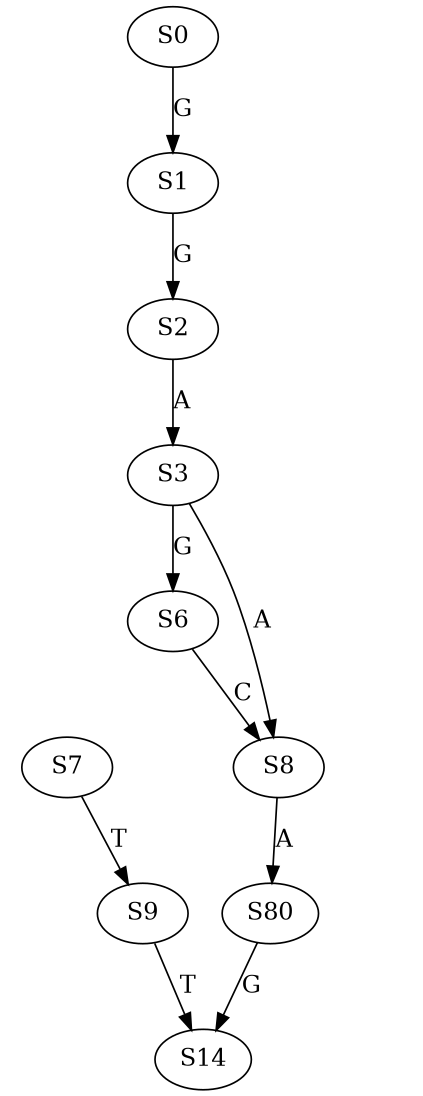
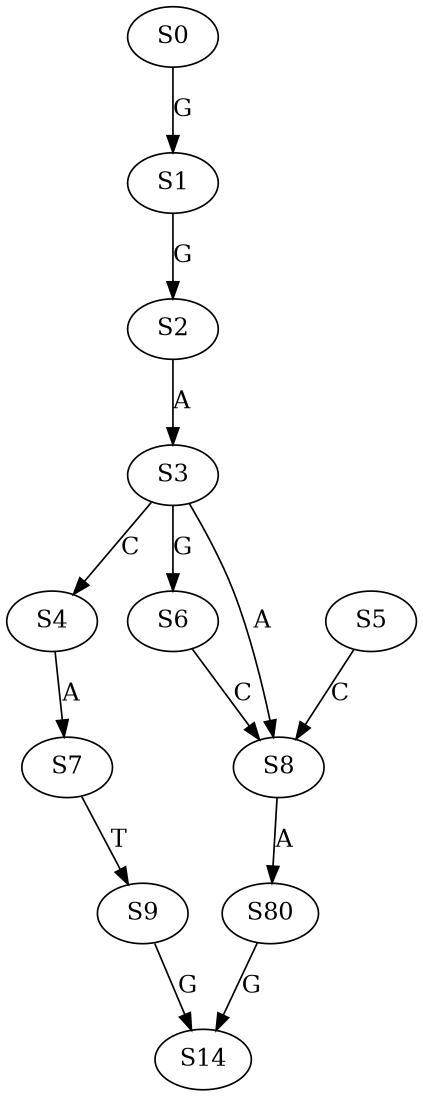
node "S4": added
node "S5": added
edge "S9" -> "S14": label "T" -> "G"
